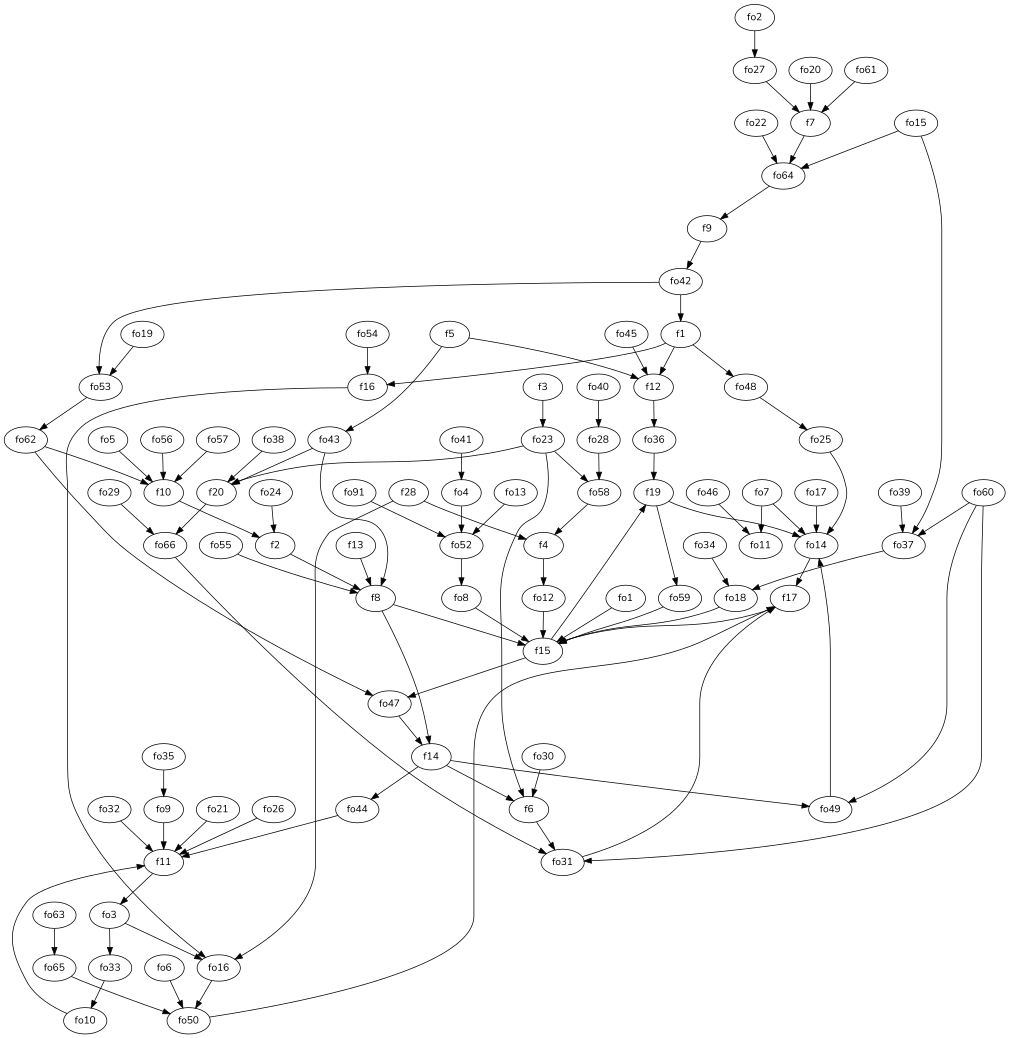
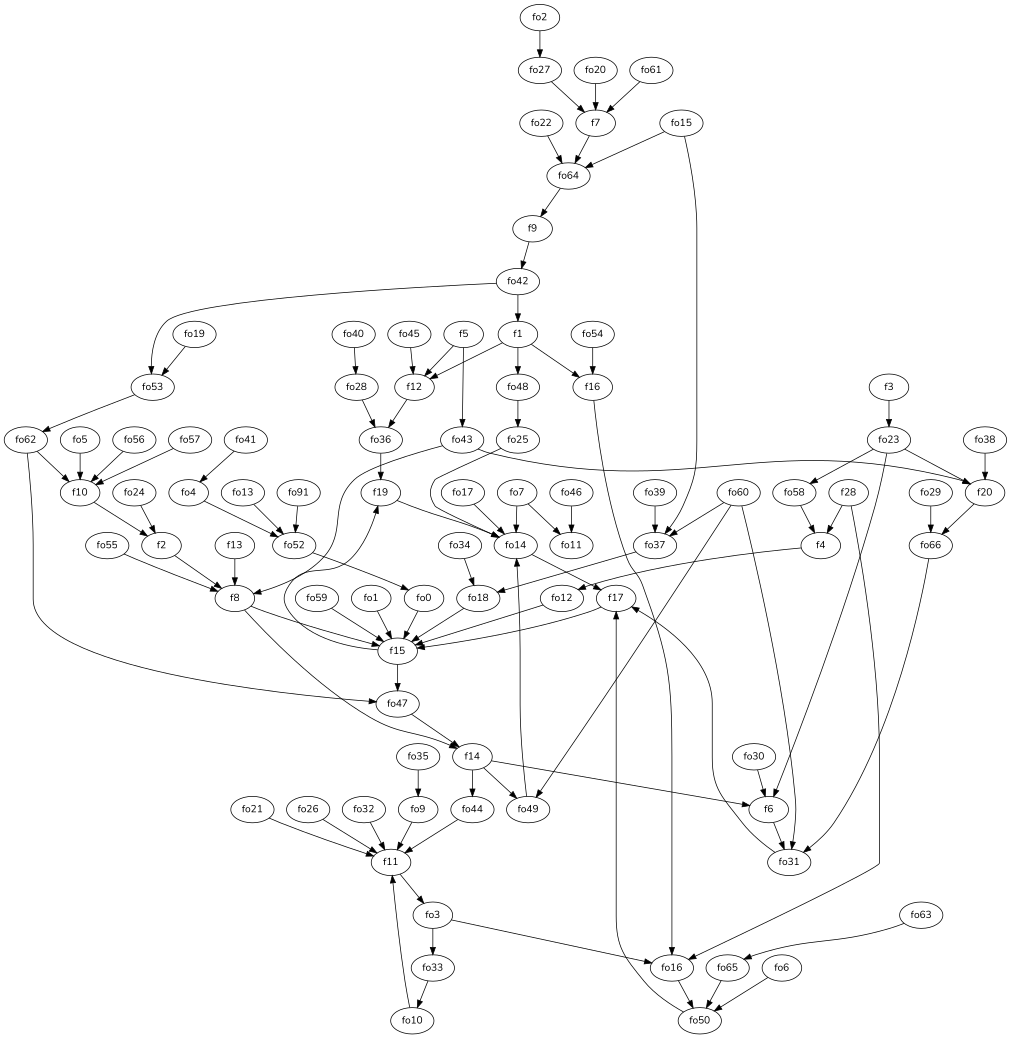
edge "fo28" -> "fo58": now "fo28" -> "fo36"
edge "f19" -> "fo59": removed
node "fo8": label "fo8" -> "fo0"
